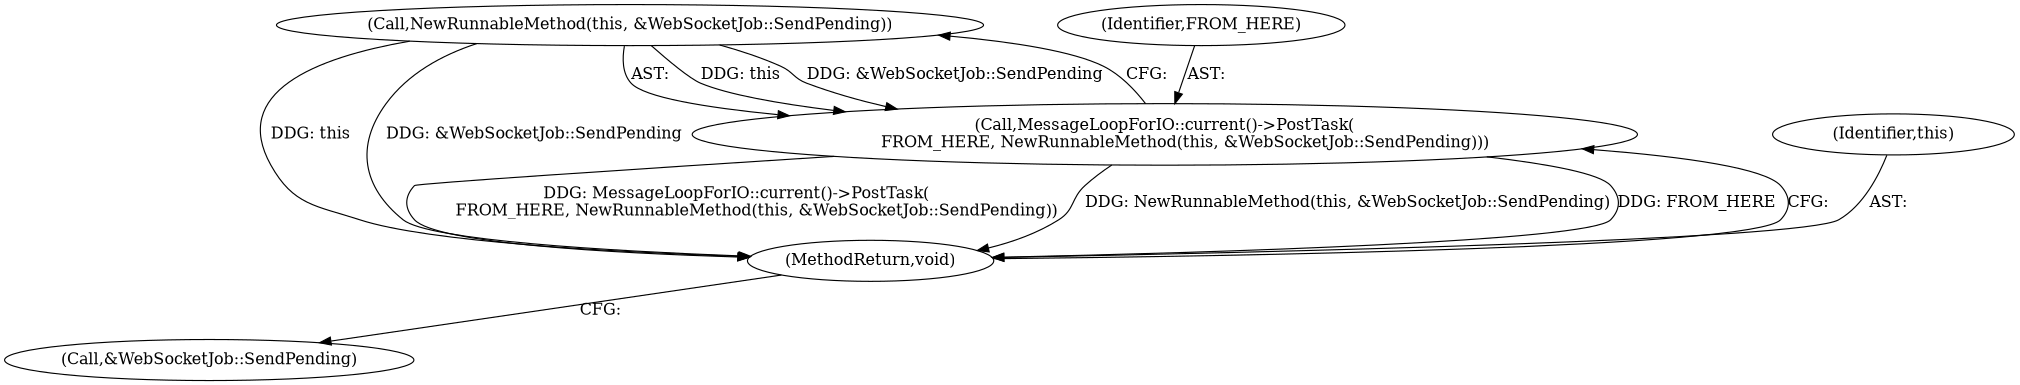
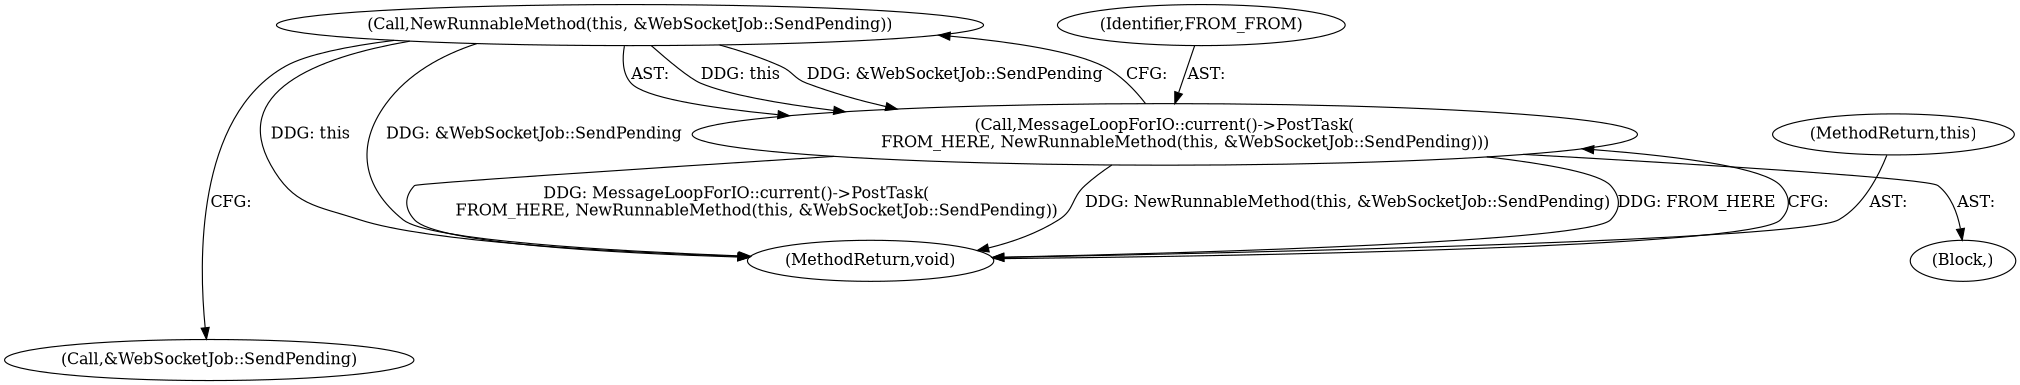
node "(Identifier,FROM_HERE)": label "(Identifier,FROM_HERE)" -> "(Identifier,FROM_FROM)"
node "(Identifier,this)": label "(Identifier,this)" -> "(MethodReturn,this)"
node "(Block,)": added
edge "(MethodReturn,void)" -> "(Call,&WebSocketJob::SendPending)": now "(Call,NewRunnableMethod(this, &WebSocketJob::SendPending))" -> "(Call,&WebSocketJob::SendPending)"
